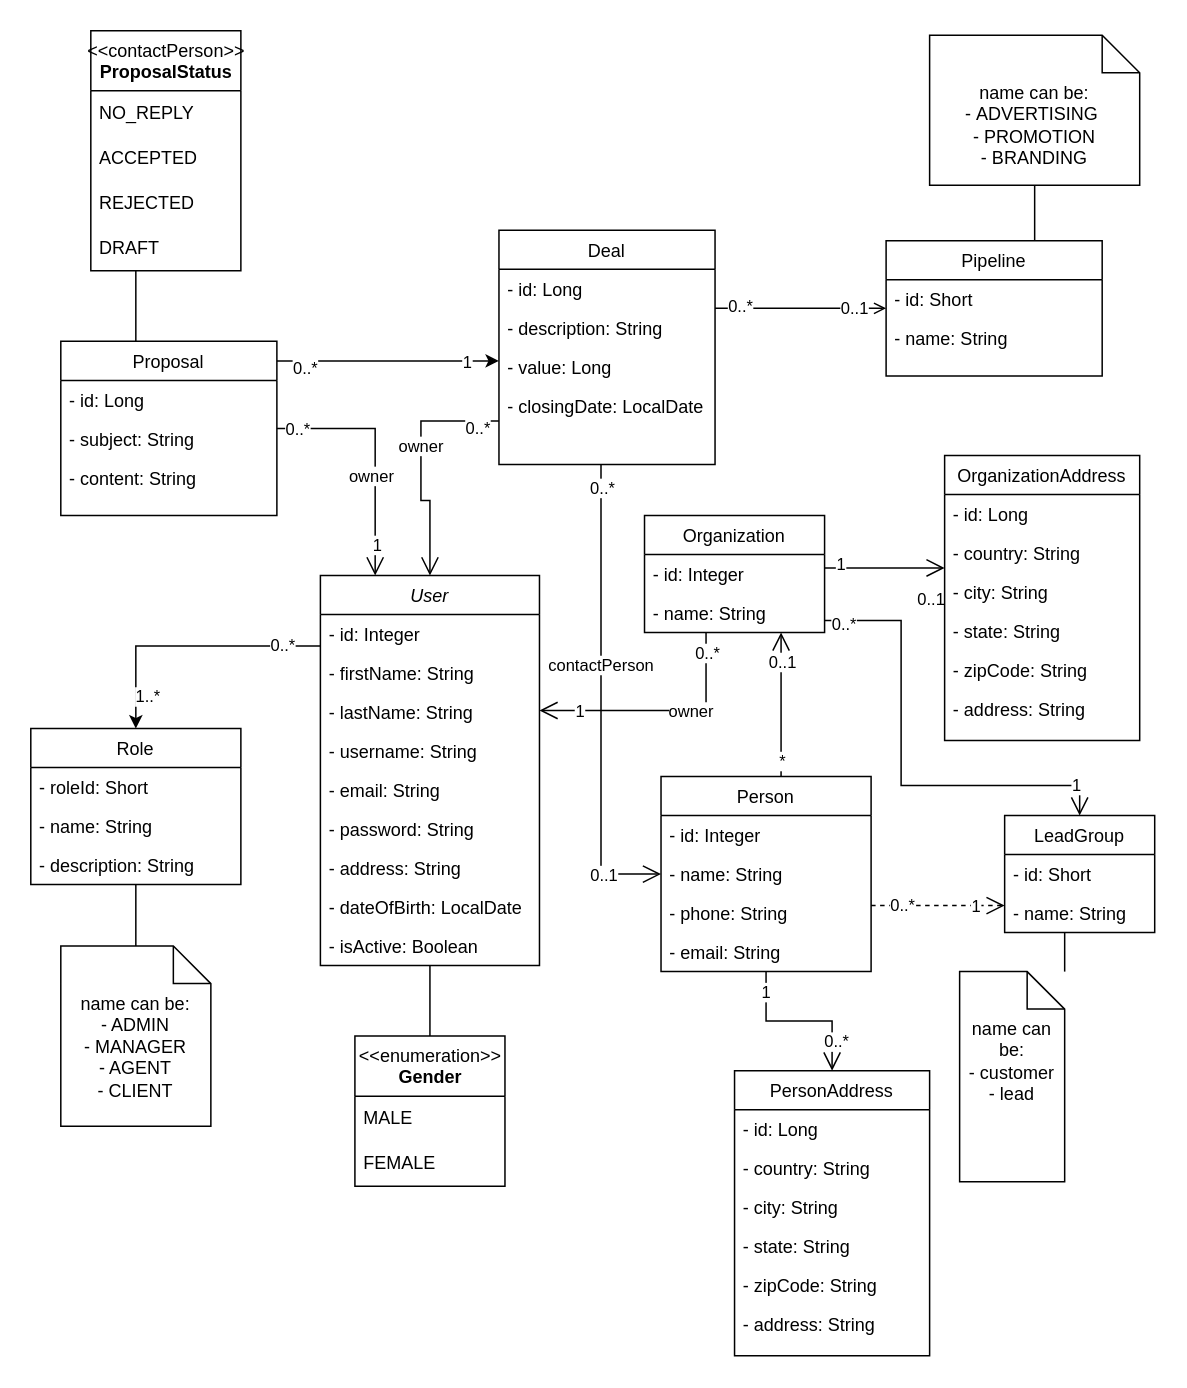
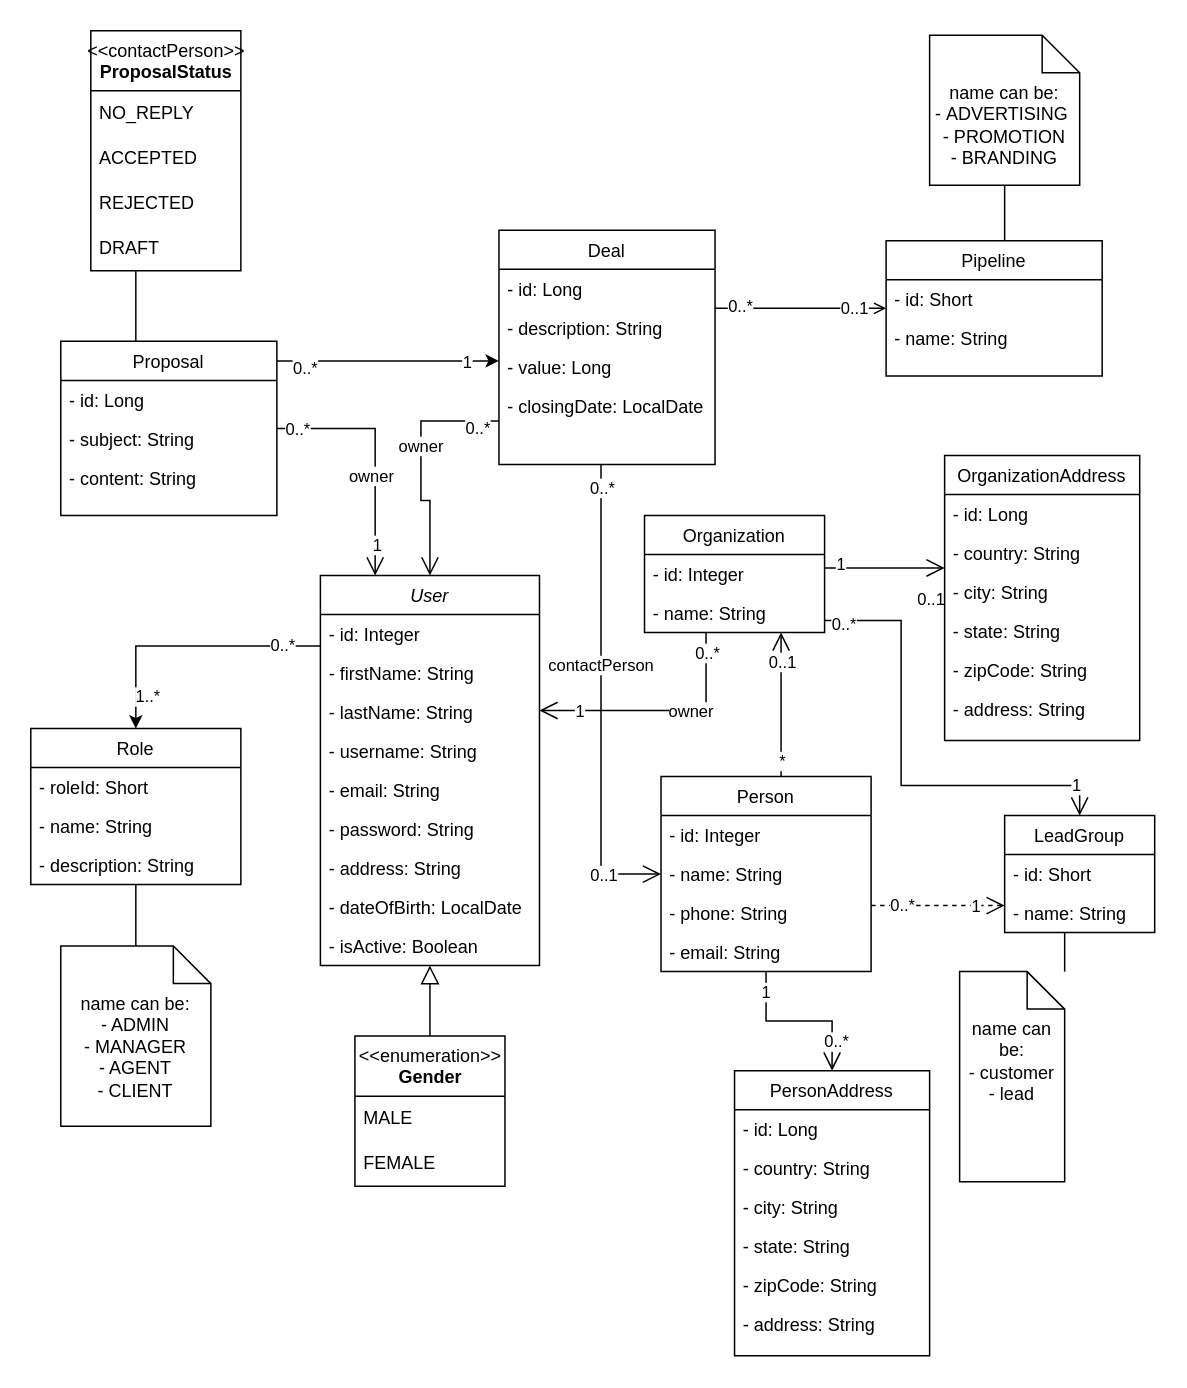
node "name can be: - ADVERTISING - PROMOTION - BRANDING": size 210x150 -> 150x150
edge "User" -- "<<enumeration>> Gender": arrowhead none -> block
